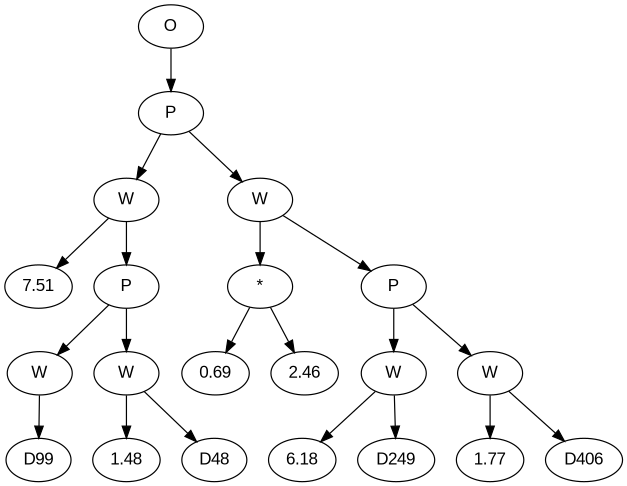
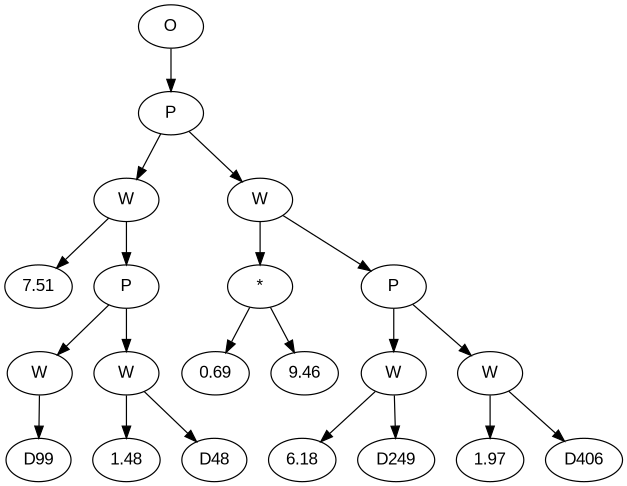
node "2.46": label "2.46" -> "9.46"
node "1.77": label "1.77" -> "1.97"
